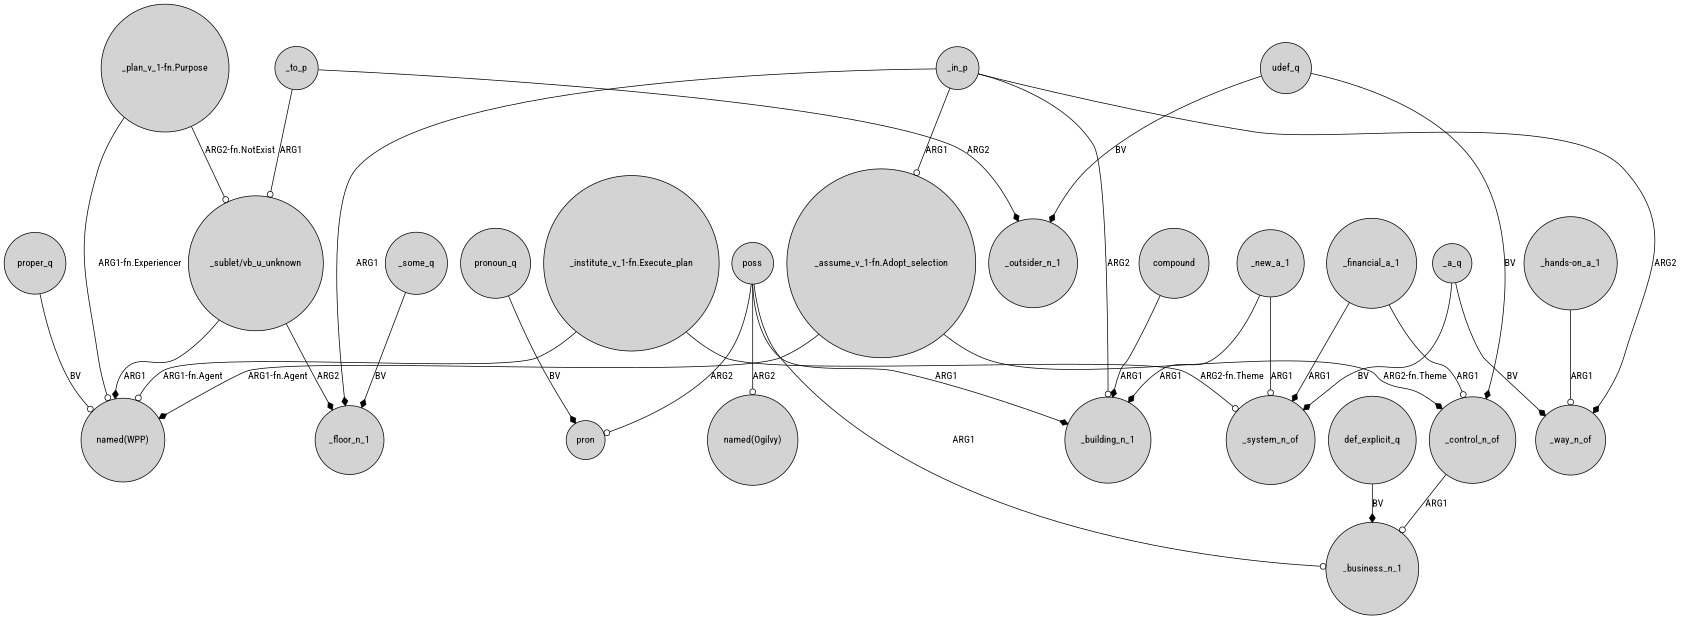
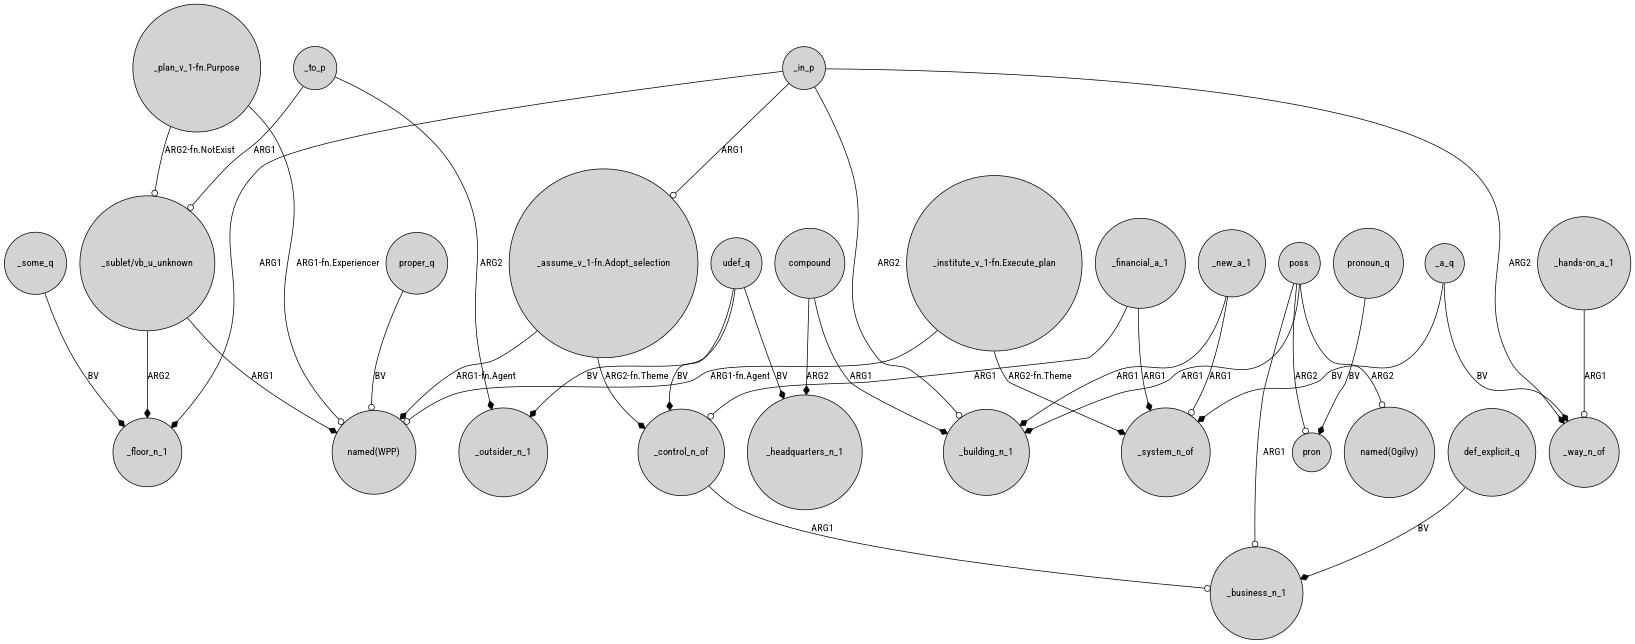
edge "_institute_v_1-fn.Execute_plan" -> "_system_n_of": arrowhead odot -> diamond
node "_headquarters_n_1": added
